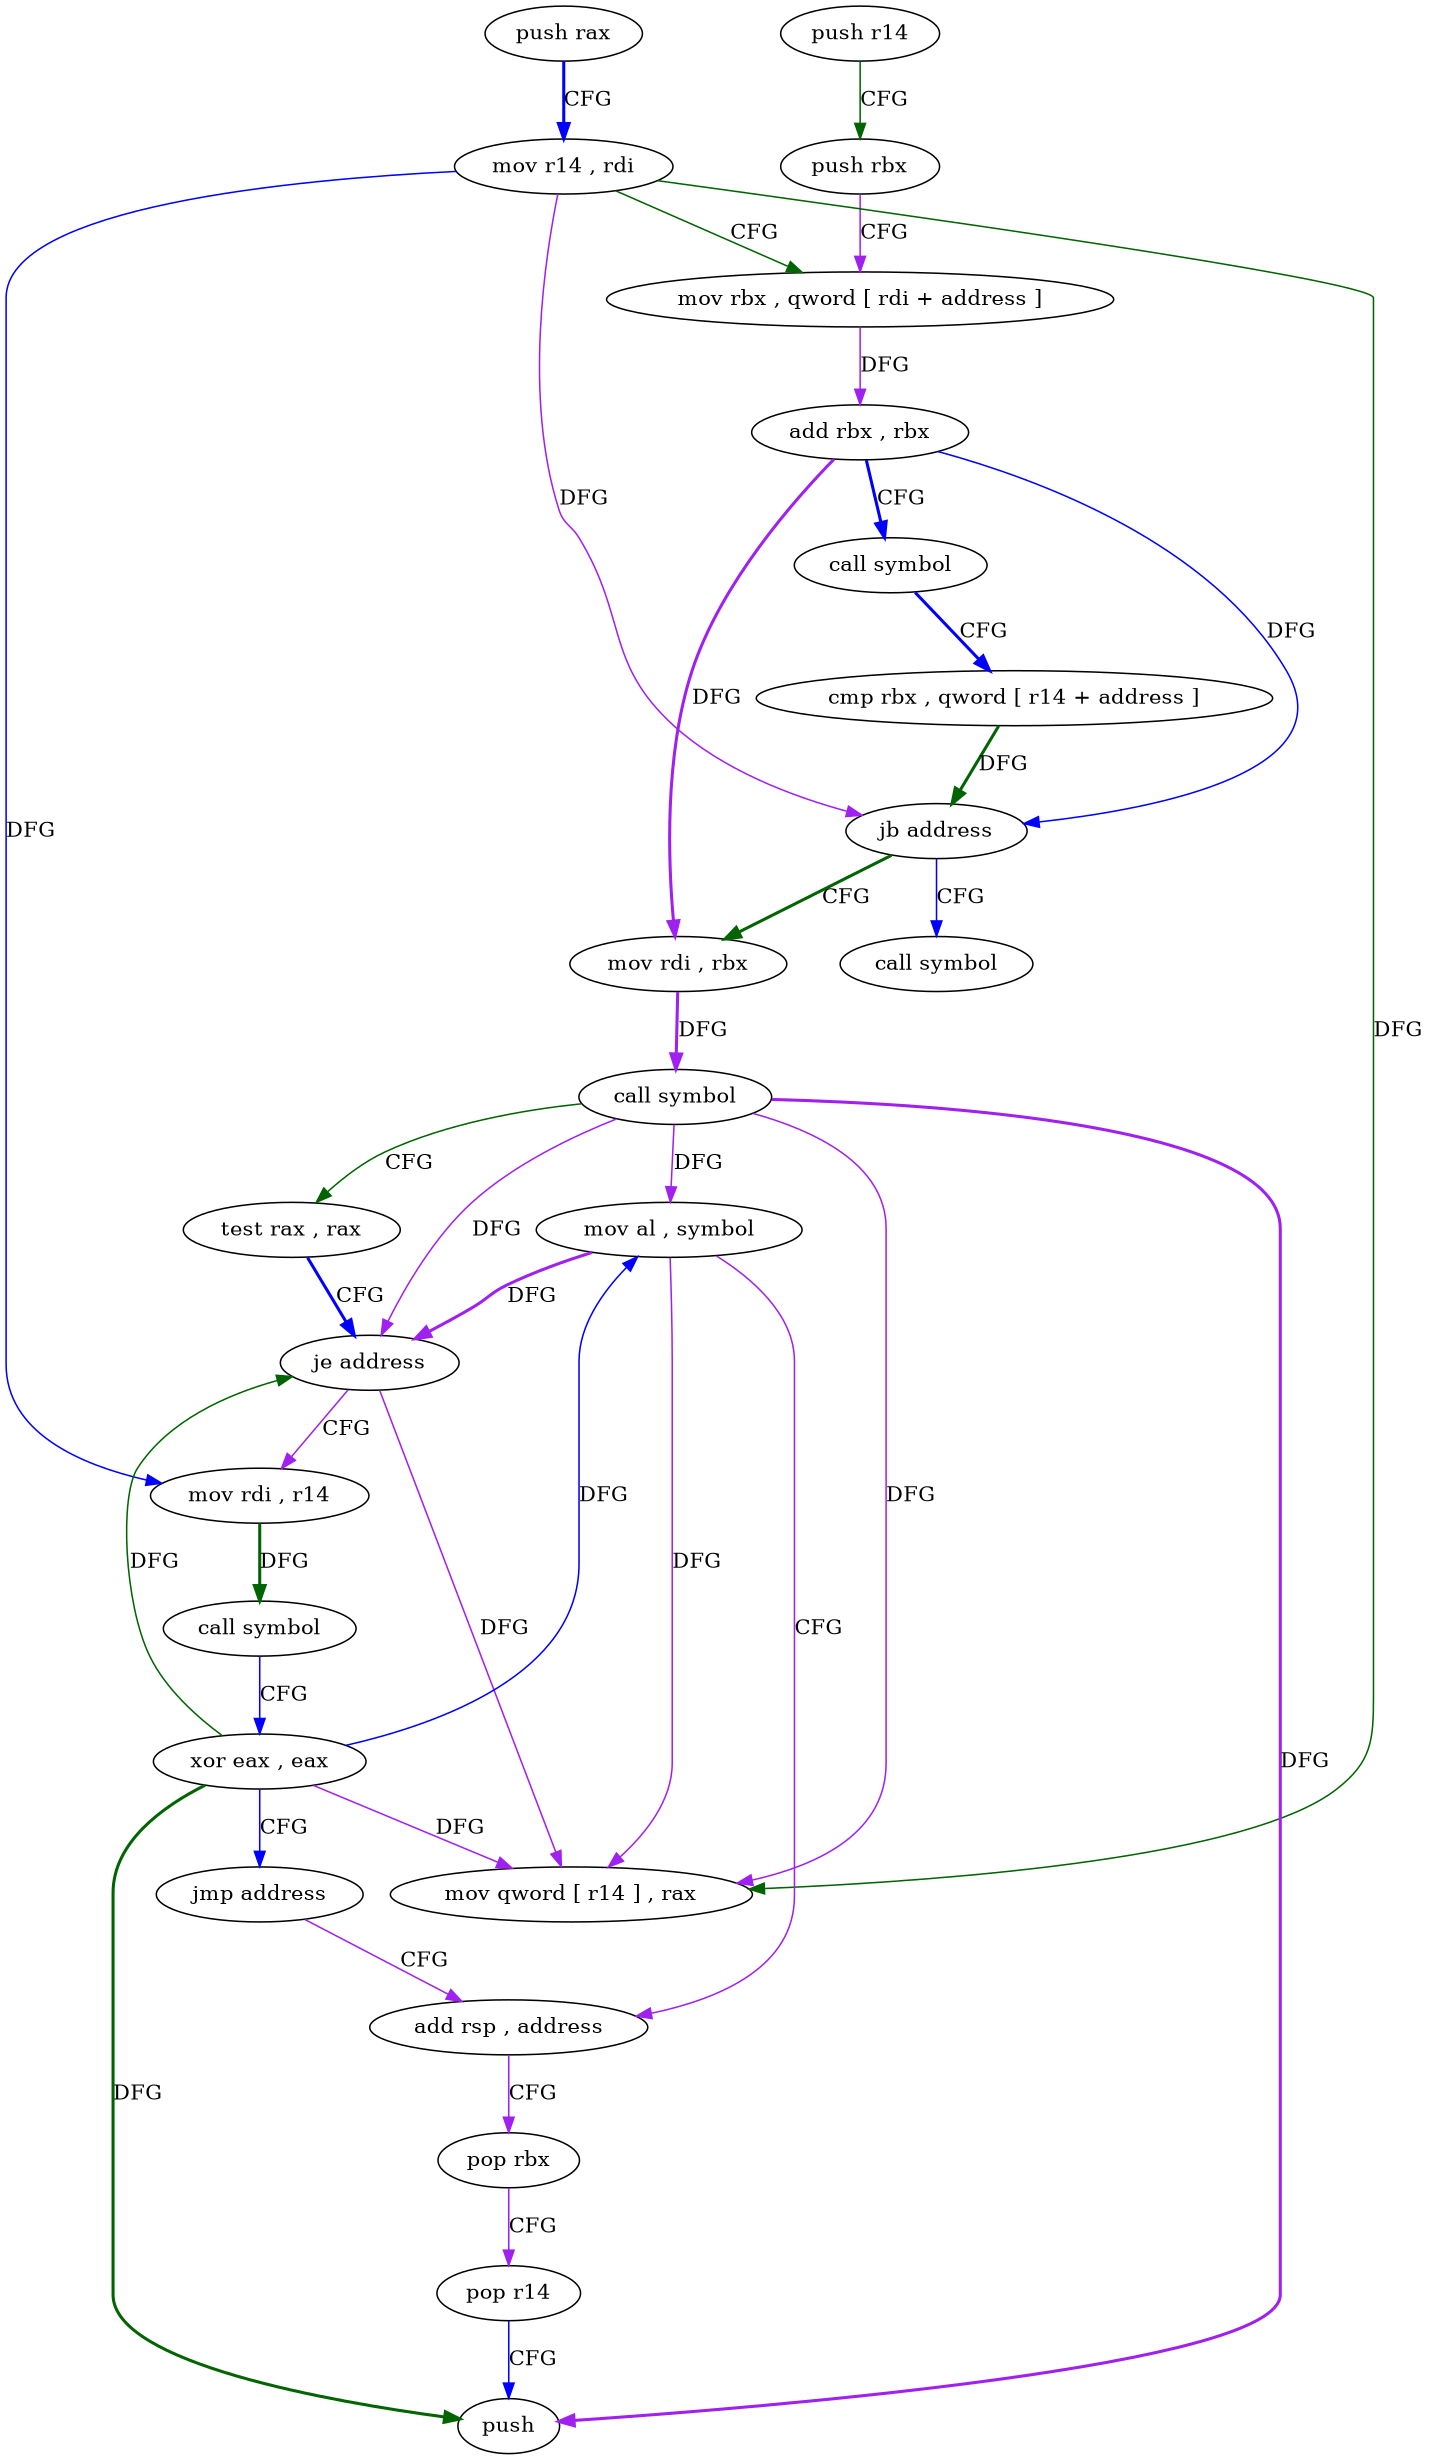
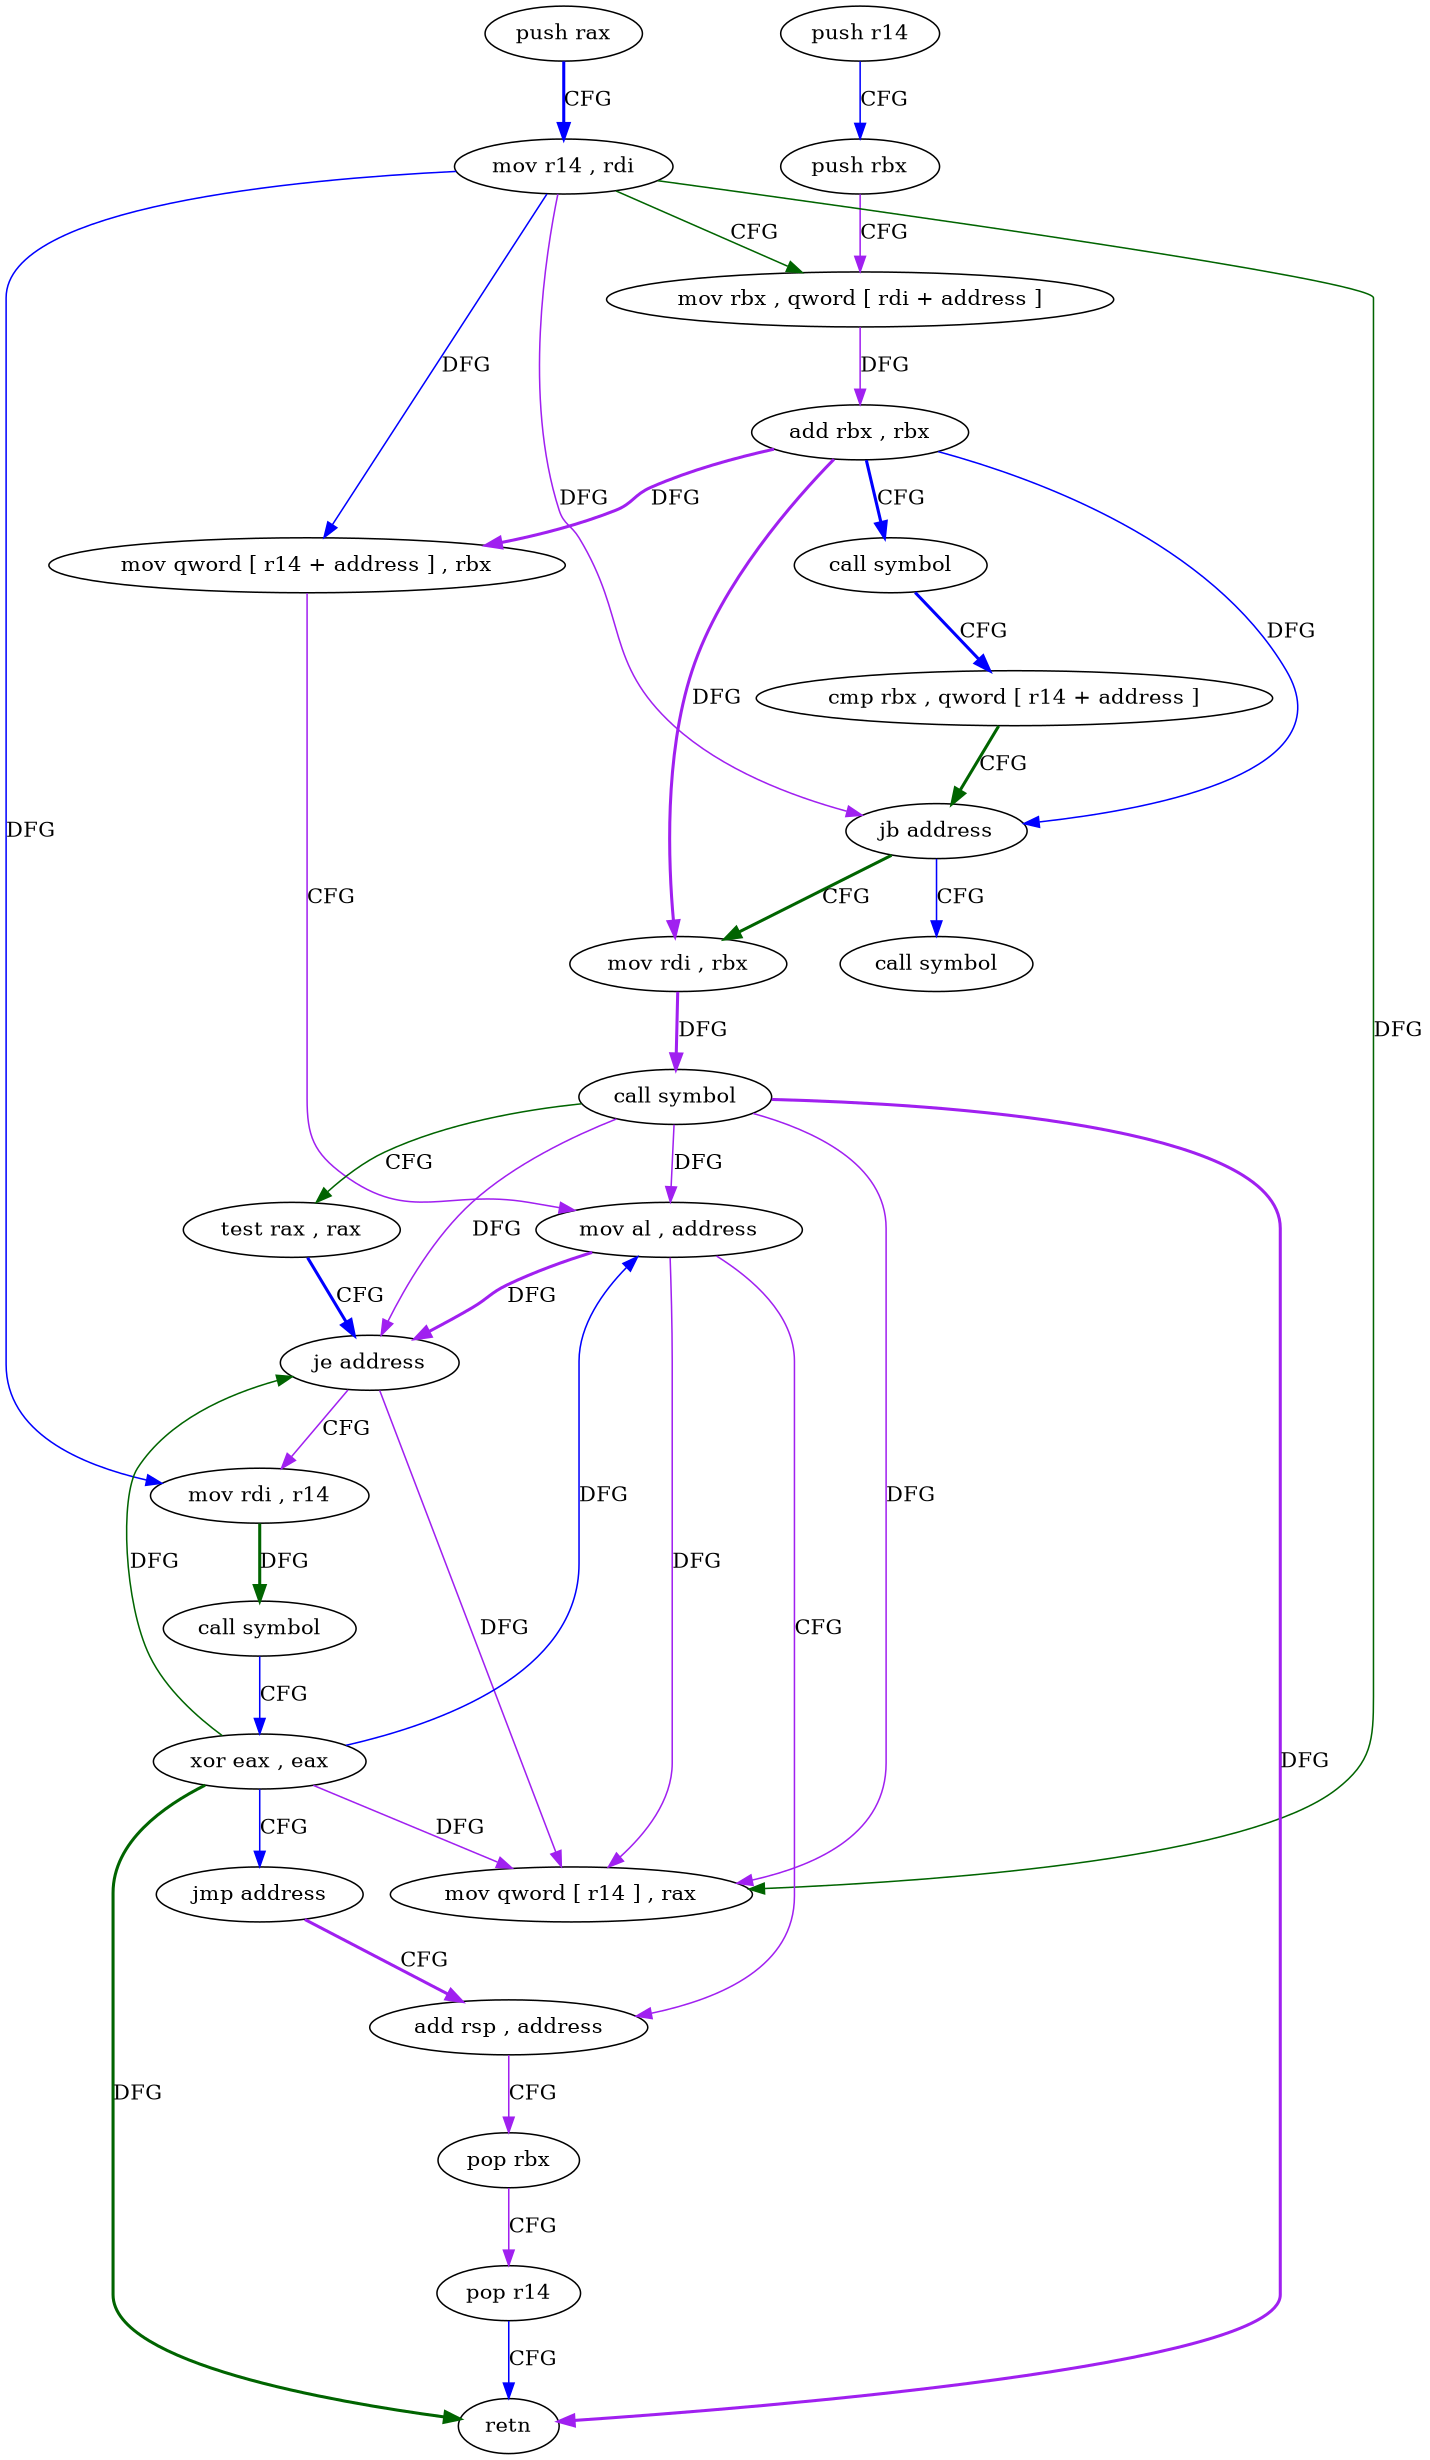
edge "push r14" -> "push rbx": color darkgreen -> blue
node "mov qword [ r14 + address ] , rbx": added
edge "cmp rbx , qword [ r14 + address ]" -> "jb address": label "DFG" -> "CFG"
node "mov al , symbol": label "mov al , symbol" -> "mov al , address"
edge "jmp address" -> "add rsp , address": style solid -> bold
node "push": label "push" -> "retn"
